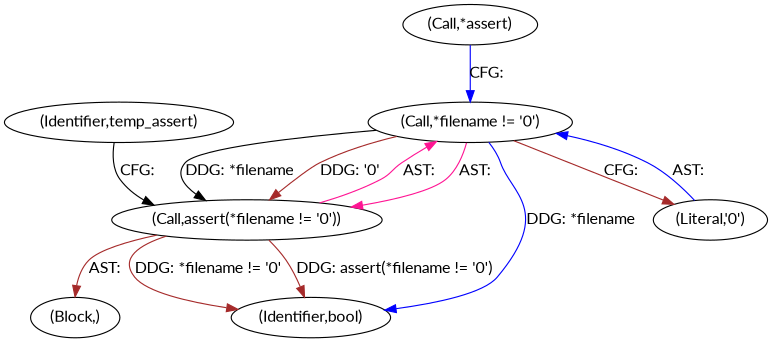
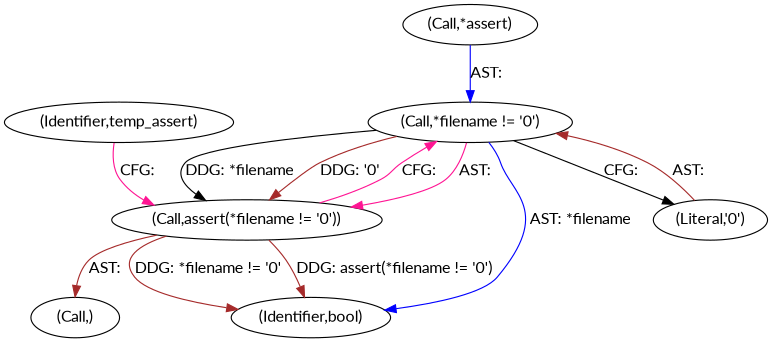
edge "(Call,*assert)" -> "(Call,*filename != '0')": label "CFG: " -> "AST: "
edge "(Literal,'0')" -> "(Call,*filename != '0')": color blue -> brown
edge "(Call,*filename != '0')" -> "(Literal,'0')": color brown -> black
edge "(Call,assert(*filename != '0'))" -> "(Call,*filename != '0')": label "AST: " -> "CFG: "
edge "(Identifier,temp_assert)" -> "(Call,assert(*filename != '0'))": color black -> deeppink
edge "(Call,*filename != '0')" -> "(Identifier,bool)": label "DDG: *filename" -> "AST: *filename"
node "(Block,)": label "(Block,)" -> "(Call,)"
